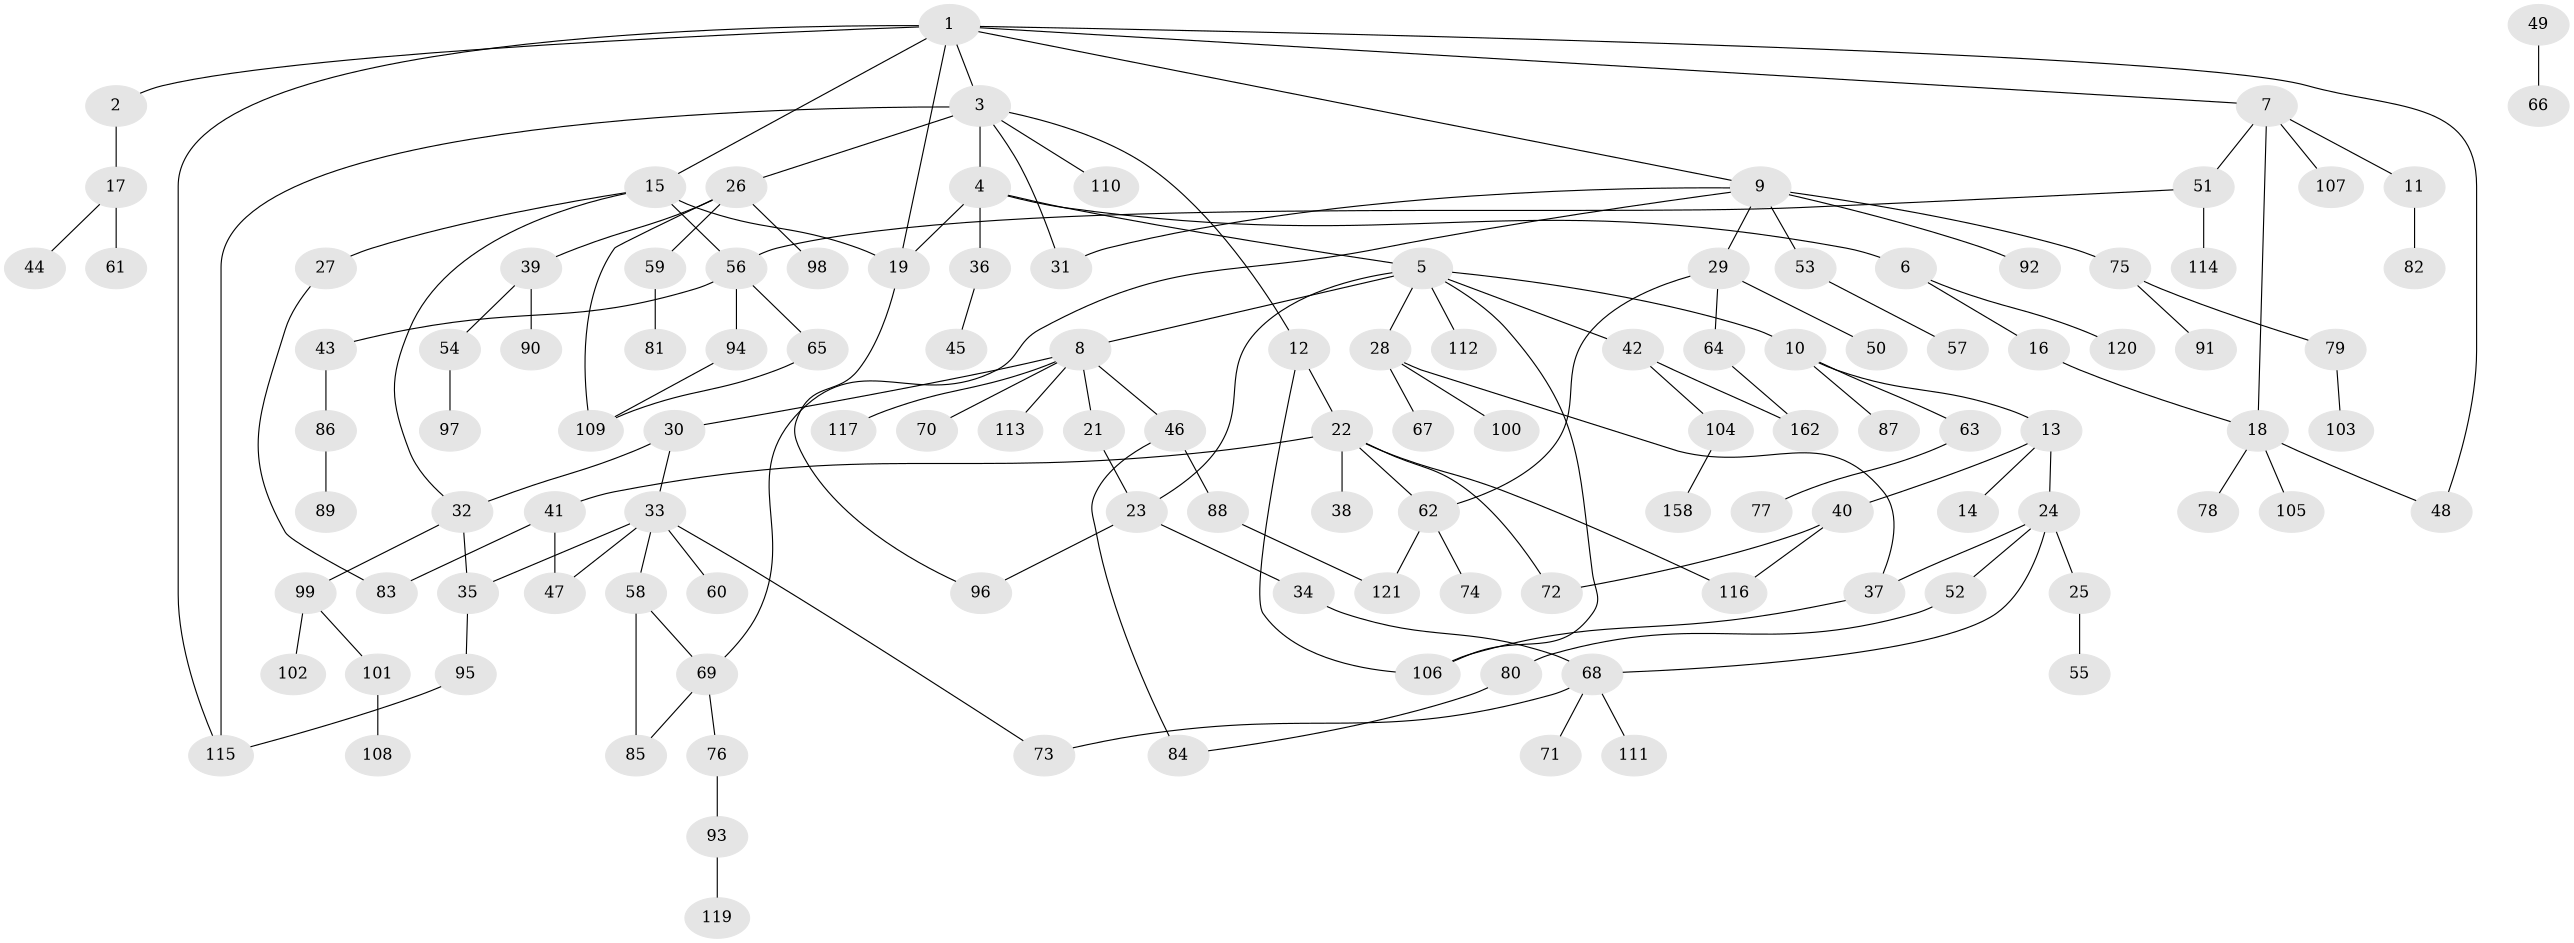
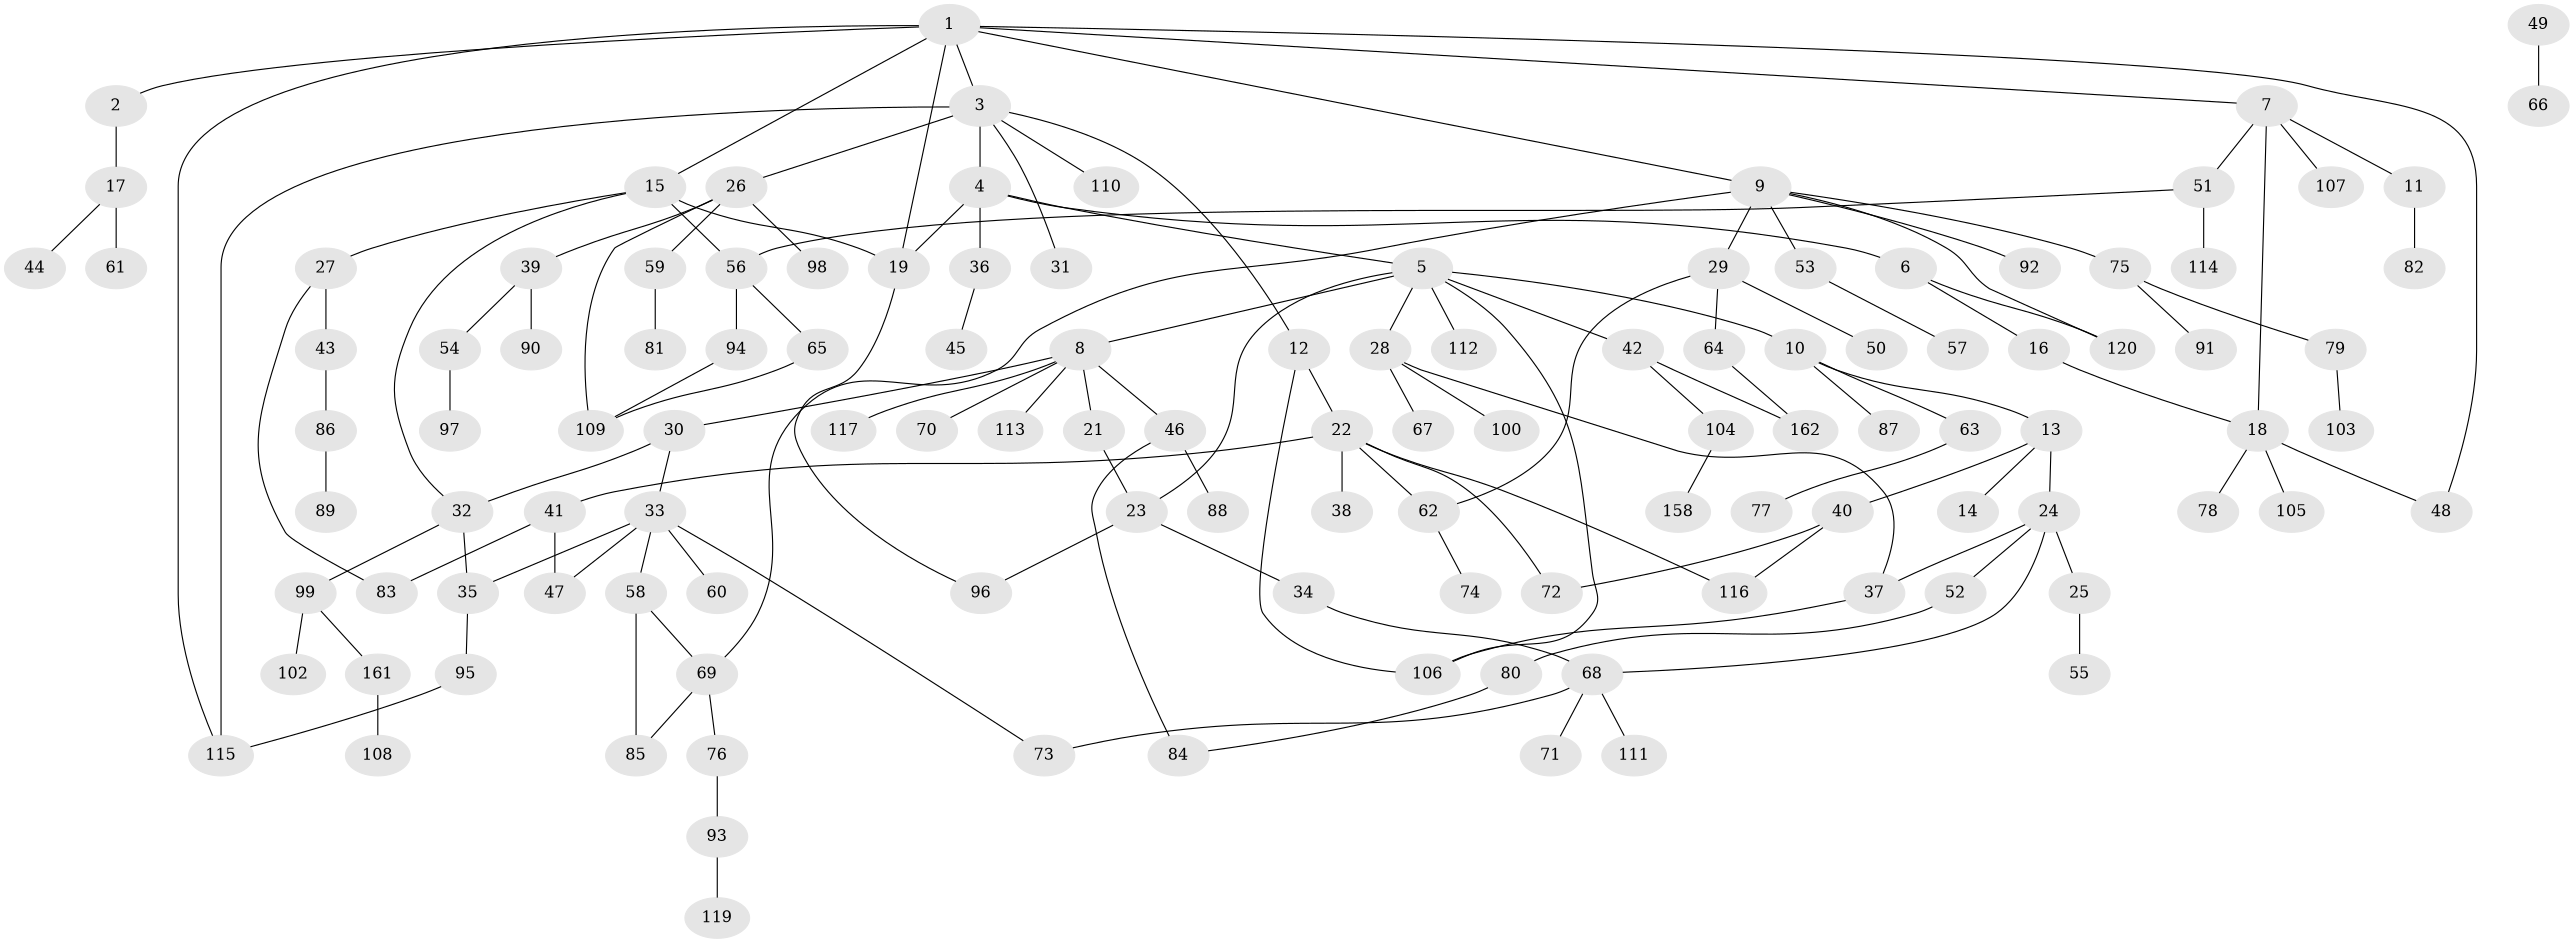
edge "9" -- "31": now "9" -- "120"
edge "56" -- "43": now "27" -- "43"
node "121": removed
node "101": label "101" -> "161"
